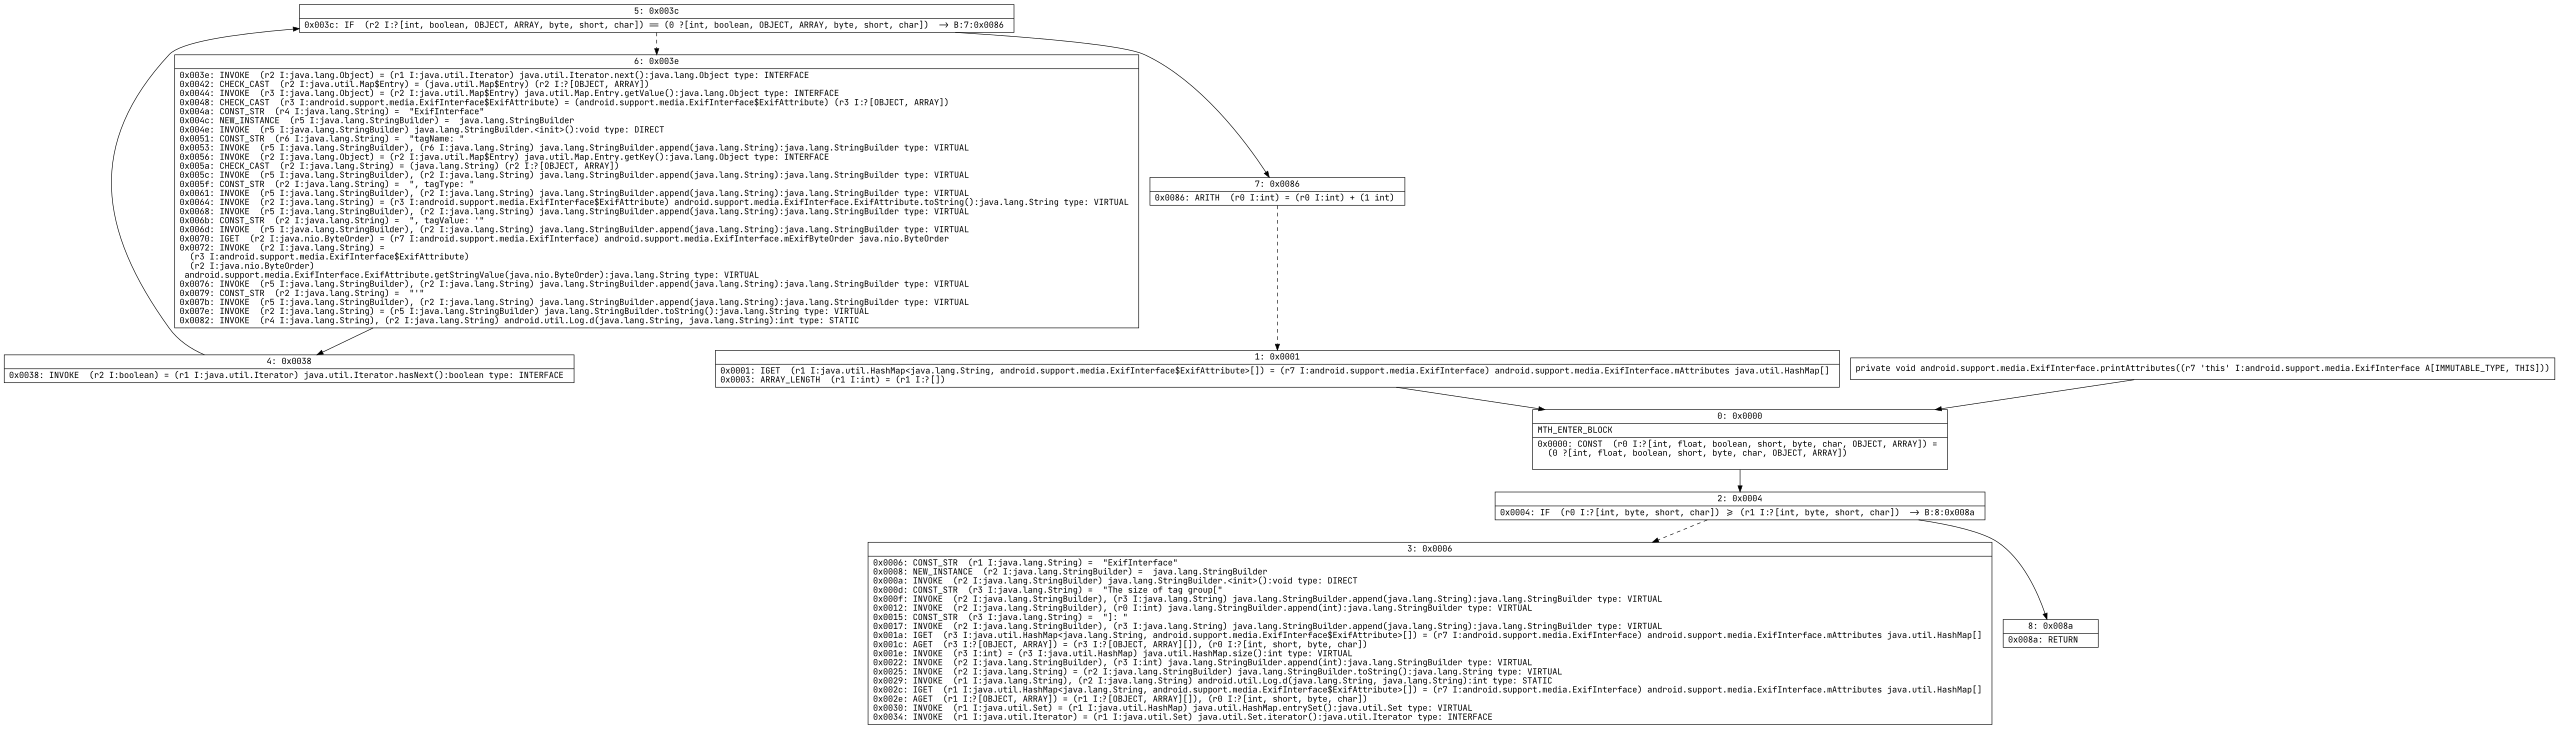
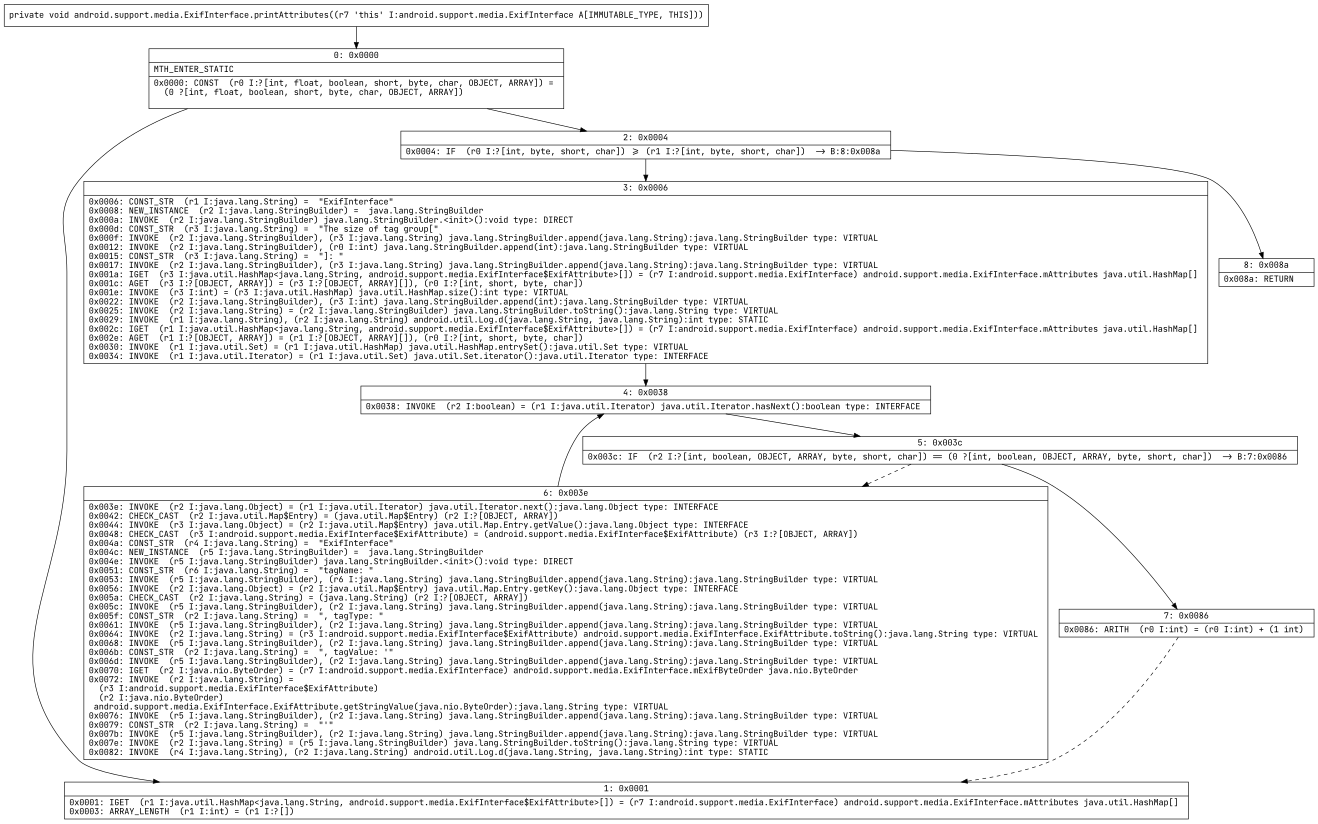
edge "3: 0x0006" -> "4: 0x0038": added
edge "1: 0x0001" -> "0: 0x0000": reversed
node "0: 0x0000": text "MTH_ENTER_BLOCK" -> "MTH_ENTER_STATIC"
edge "2: 0x0004" -> "3: 0x0006": style dashed -> solid
